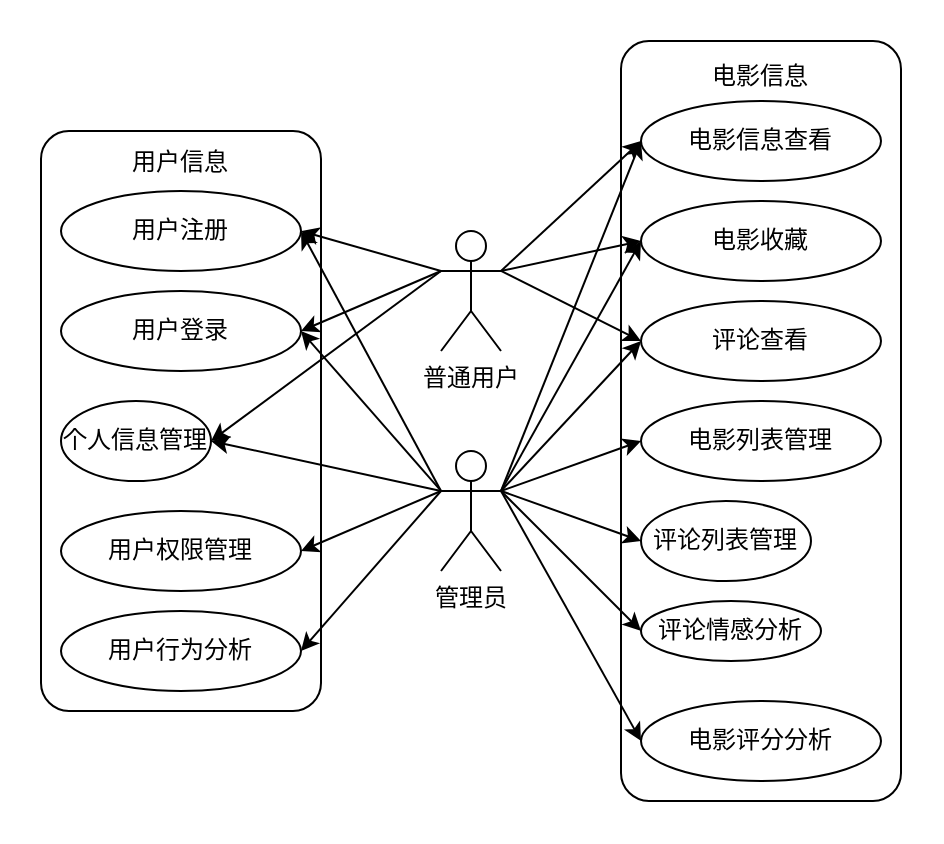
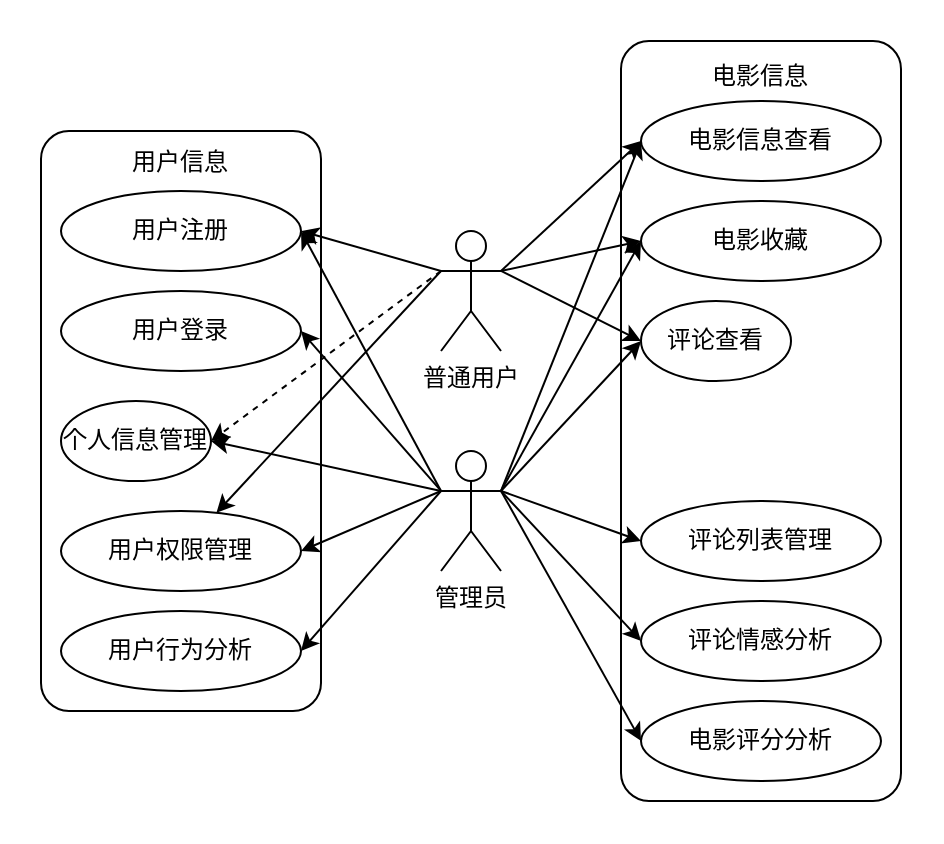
edge "普通用户" -> "用户登录": now "普通用户" -> "用户权限管理"
node "评论查看": size 240x80 -> 150x80
edge "普通用户" -> "个人信息管理": style solid -> dashed
node "电影列表管理": removed
edge "管理员" -> "电影列表管理": removed
node "评论列表管理": size 170x80 -> 240x80
node "评论情感分析": size 180x60 -> 240x80
